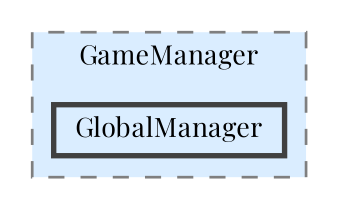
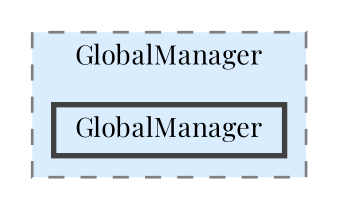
cluster "GameManager": label "GameManager" -> "GlobalManager"
